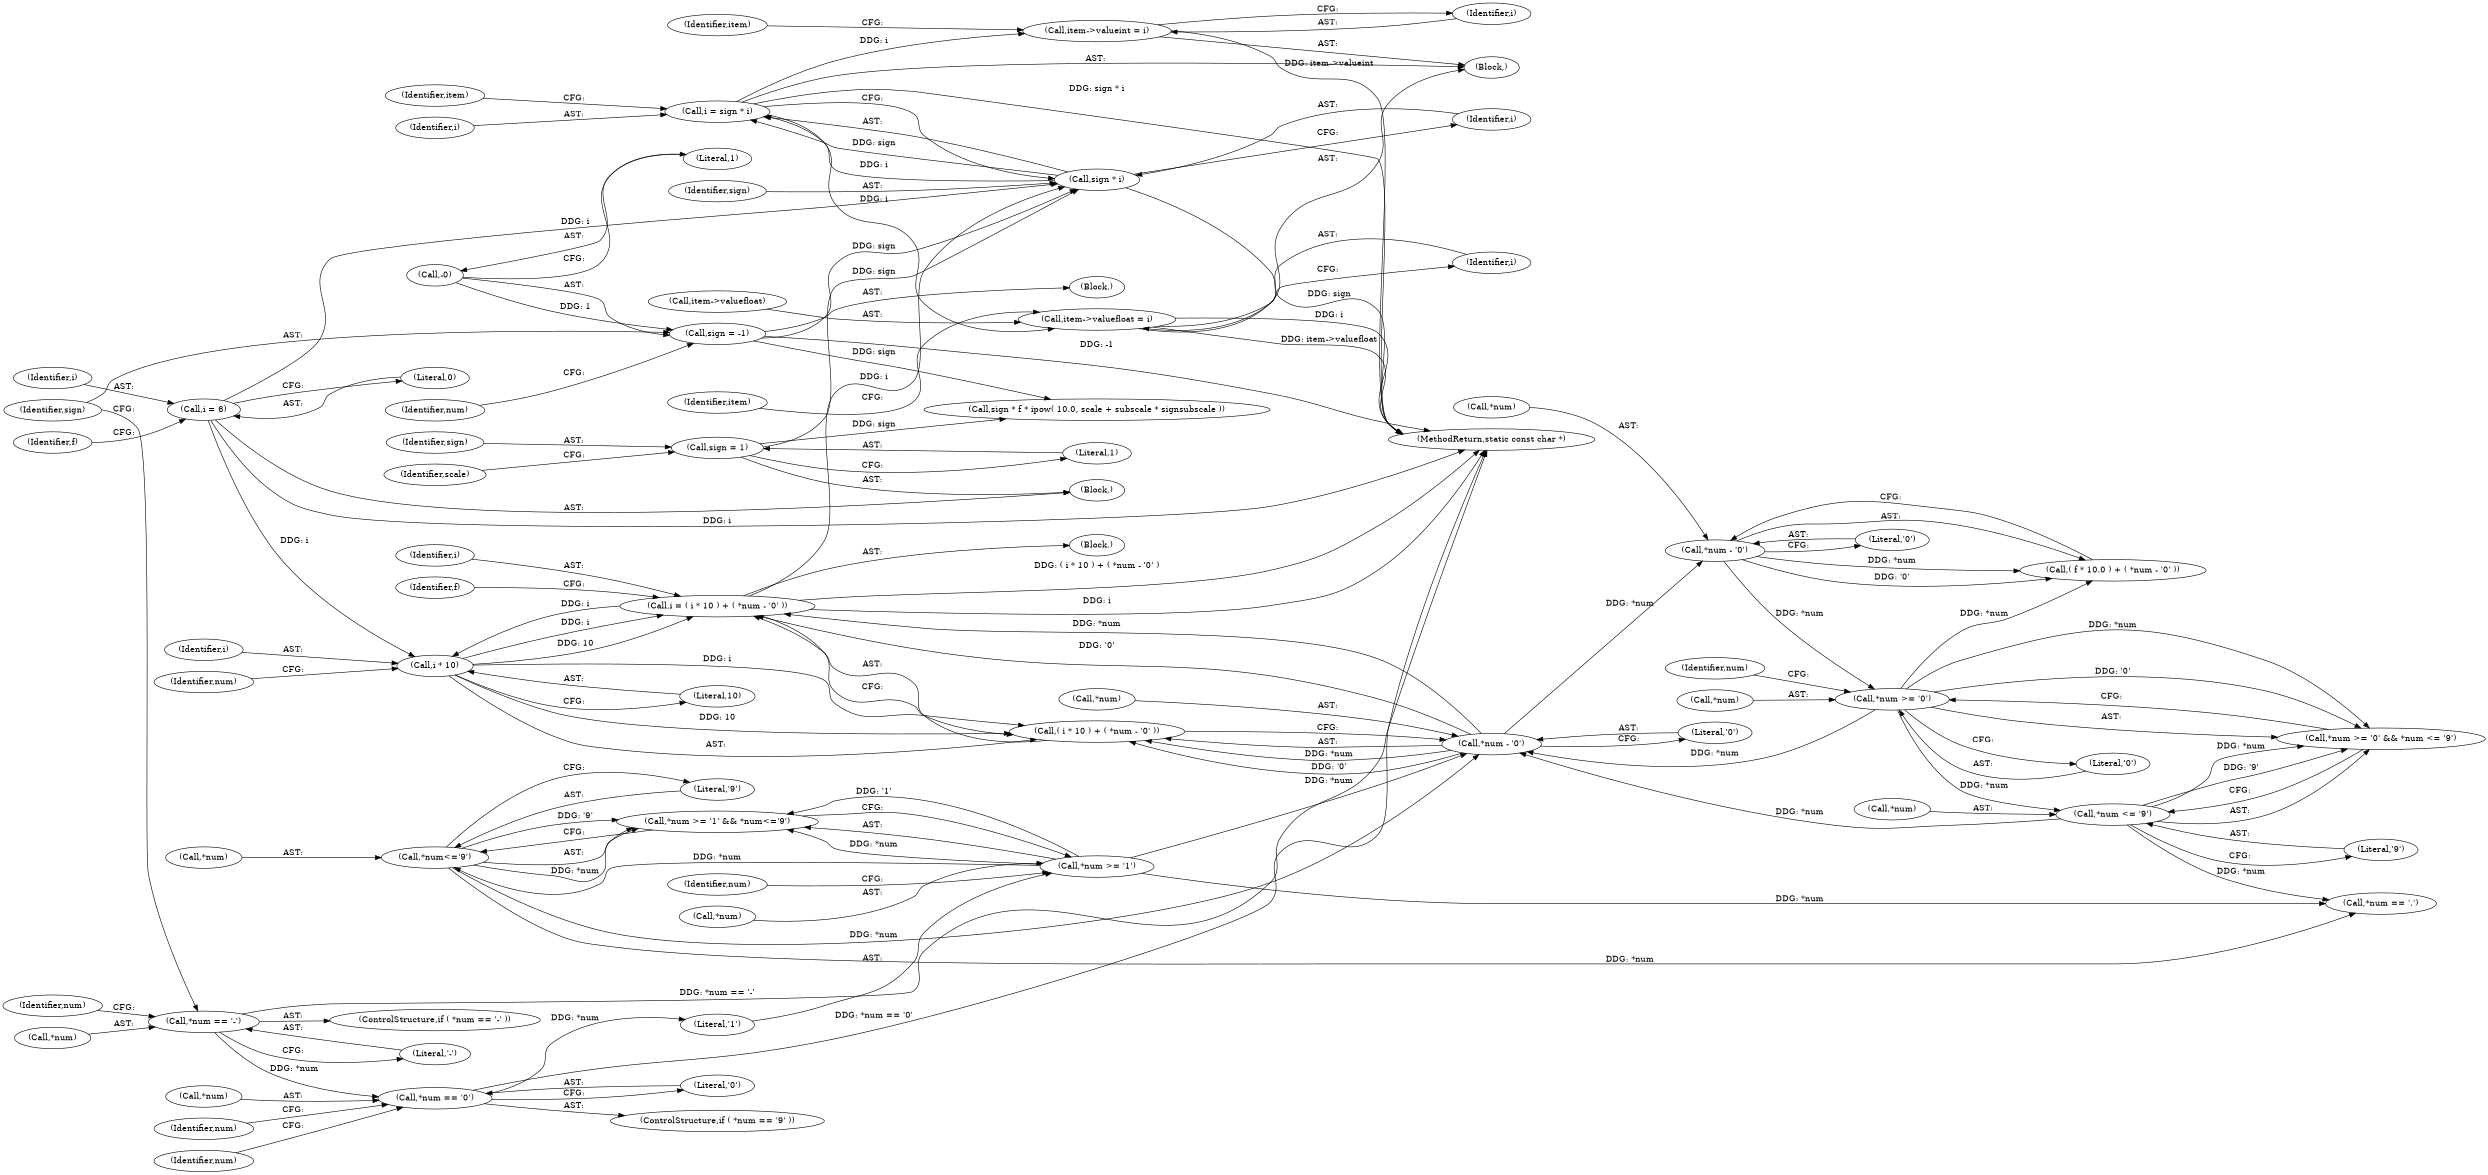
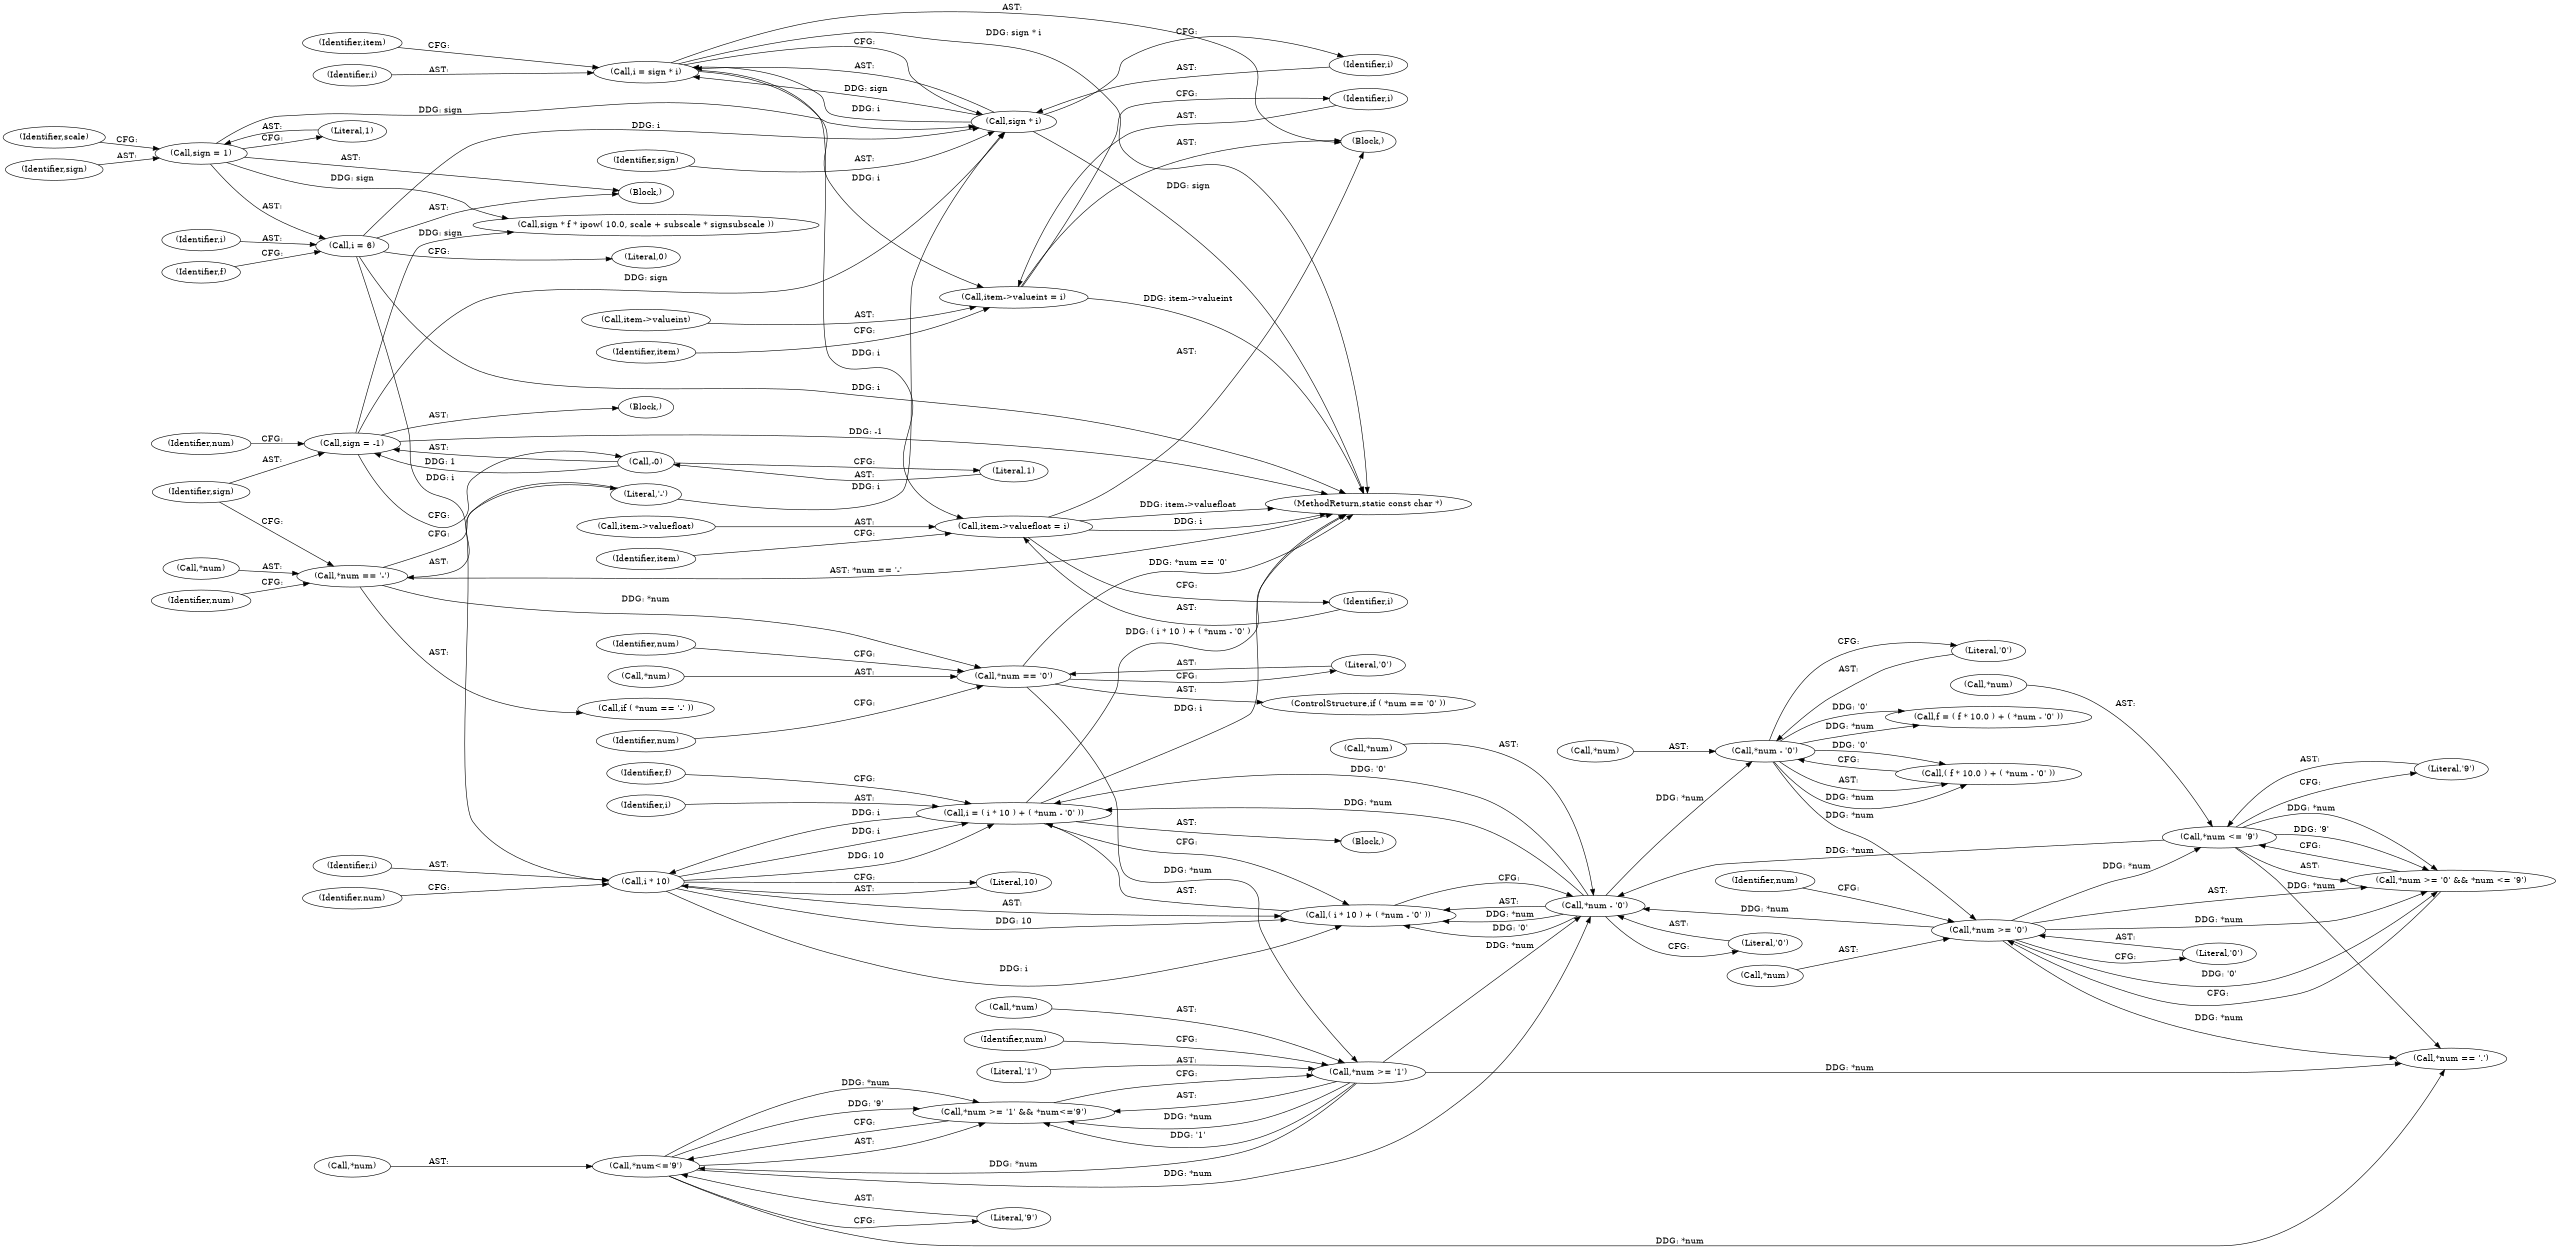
node "(Call,item->valueint)": added
edge "(Call,i = ( i * 10 ) + ( *num - '0' ))" -> "(Call,sign * i)": now "(Literal,'-')" -> "(Call,sign * i)"
edge "(Literal,0)" -> "(Call,i = 6)": now "(Call,sign = 1)" -> "(Call,i = 6)"
edge "(Call,sign = -1)" -> "(Call,-0)": added, label "CFG:"
edge "(Call,*num >= '0')" -> "(Call,( f * 10.0 ) + ( *num - '0' ))": now "(Call,*num >= '0')" -> "(Call,*num == '.')"
node "(Call,f = ( f * 10.0 ) + ( *num - '0' ))": added
edge "(Call,*num == '-')" -> "(MethodReturn,static const char *)": label "DDG: *num == '-'" -> "AST: *num == '-'"
node "(ControlStructure,if ( *num == '-' ))": label "(ControlStructure,if ( *num == '-' ))" -> "(Call,if ( *num == '-' ))"
edge "(Call,*num == '0')" -> "(Literal,'1')": now "(Call,*num == '0')" -> "(Call,*num >= '1')"
node "(ControlStructure,if ( *num == '9' ))": label "(ControlStructure,if ( *num == '9' ))" -> "(ControlStructure,if ( *num == '0' ))"
